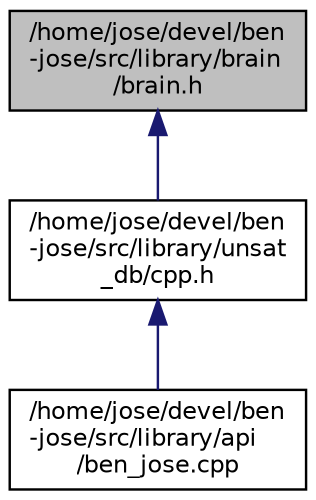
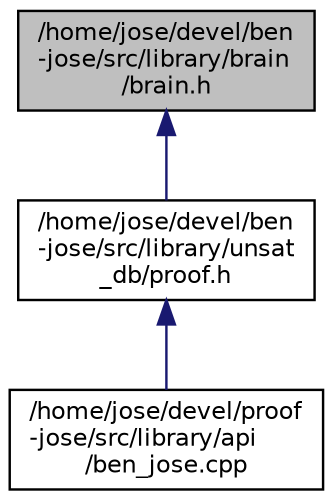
node "/home/jose/devel/ben -jose/src/library/unsat _db/cpp.h": label "/home/jose/devel/ben -jose/src/library/unsat _db/cpp.h" -> "/home/jose/devel/ben -jose/src/library/unsat _db/proof.h"
node "/home/jose/devel/ben -jose/src/library/api /ben_jose.cpp": label "/home/jose/devel/ben -jose/src/library/api /ben_jose.cpp" -> "/home/jose/devel/proof -jose/src/library/api /ben_jose.cpp"
